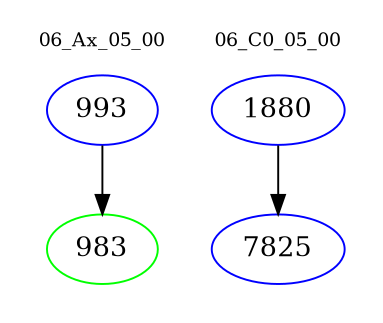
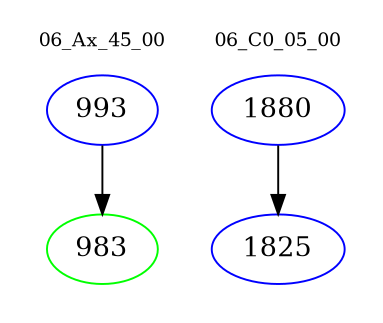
cluster "06_Ax_05_00": label "06_Ax_05_00" -> "06_Ax_45_00"
node "7825": label "7825" -> "1825"
